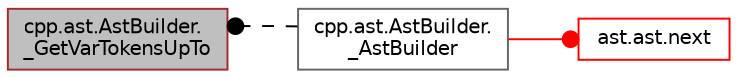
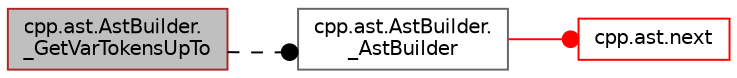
edge "cpp.ast.AstBuilder. _AstBuilder" -> "cpp.ast.AstBuilder. _GetVarTokensUpTo": reversed
node "ast.ast.next": label "ast.ast.next" -> "cpp.ast.next"
